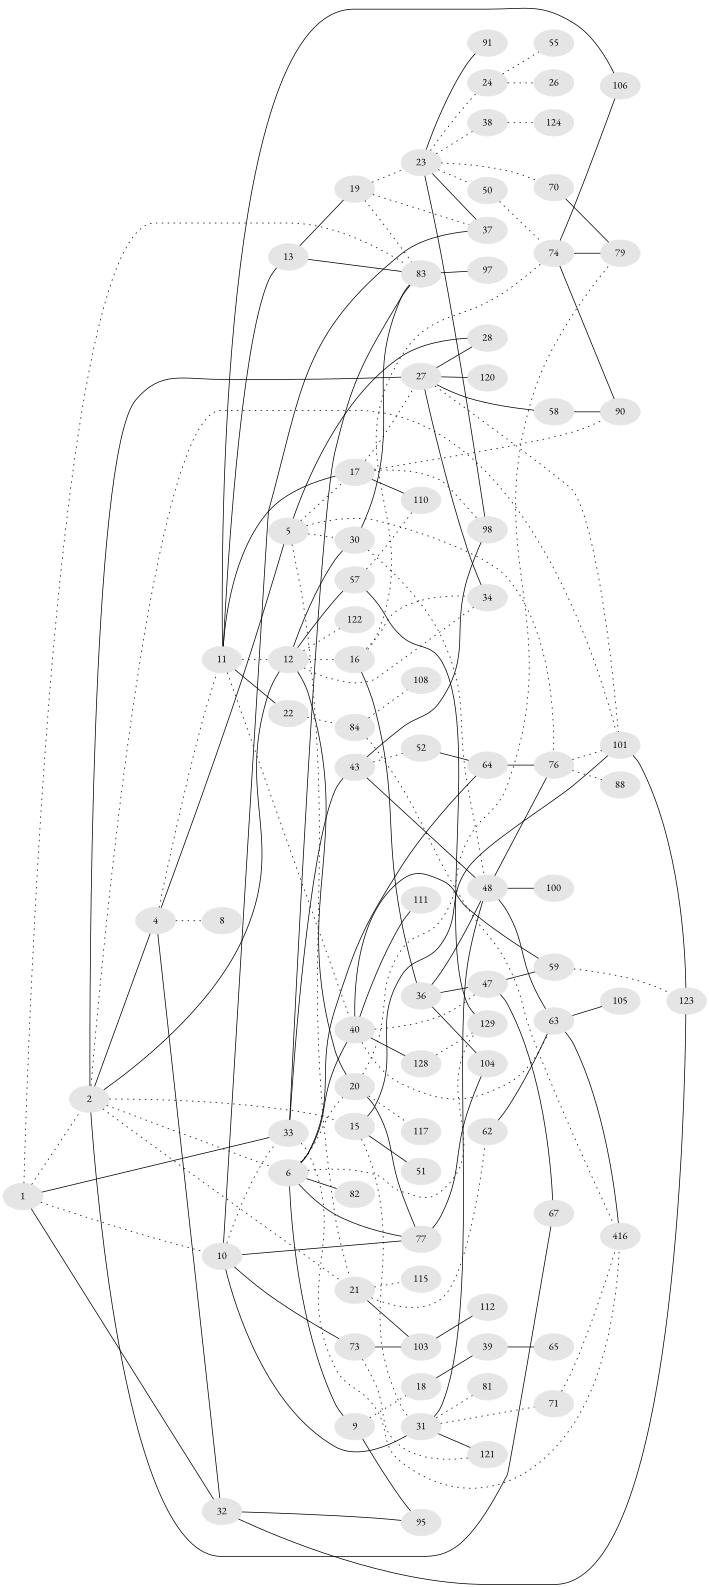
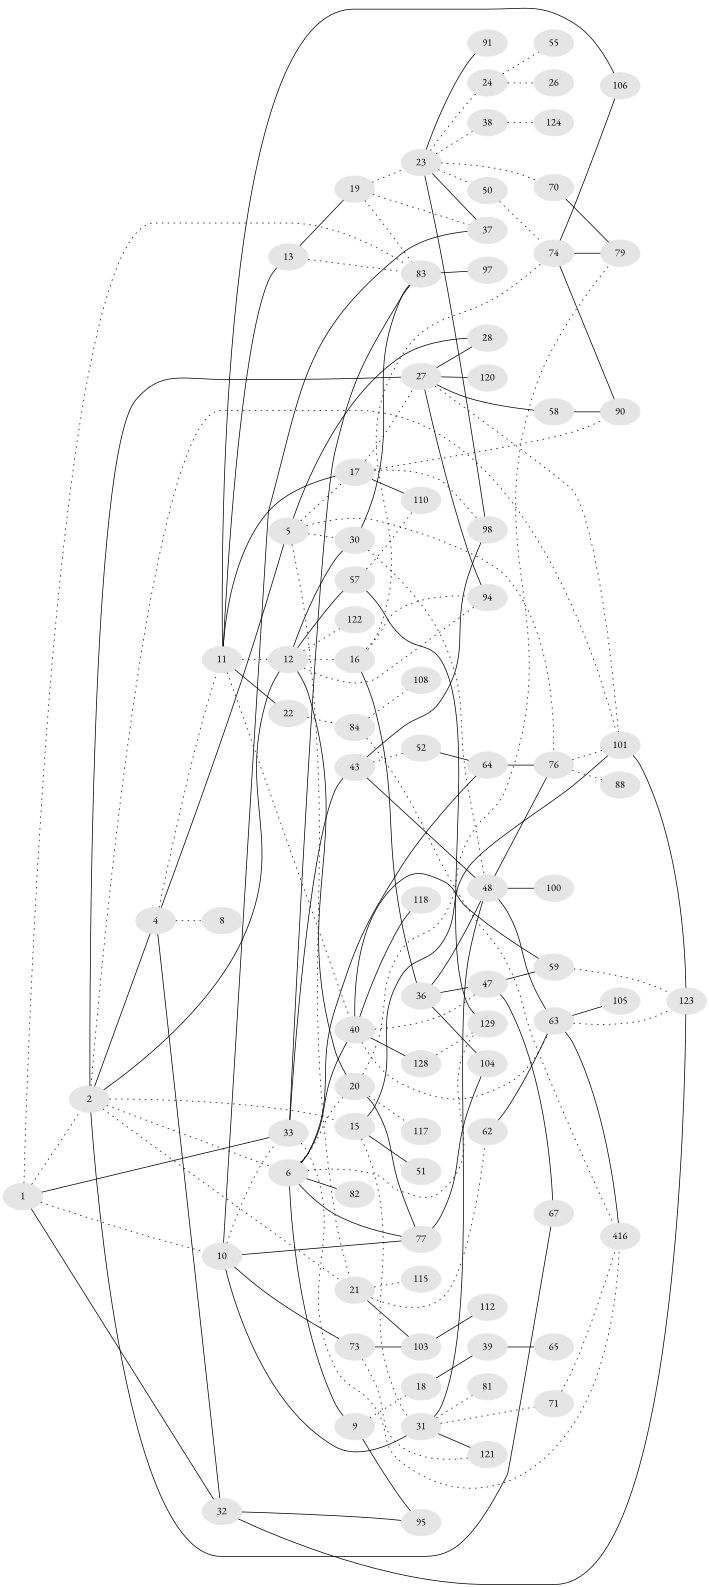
edge "13" -- "83": style solid -> dotted
node "34": label "34" -> "94"
node "111": label "111" -> "118"
edge "123" -- "63": added
